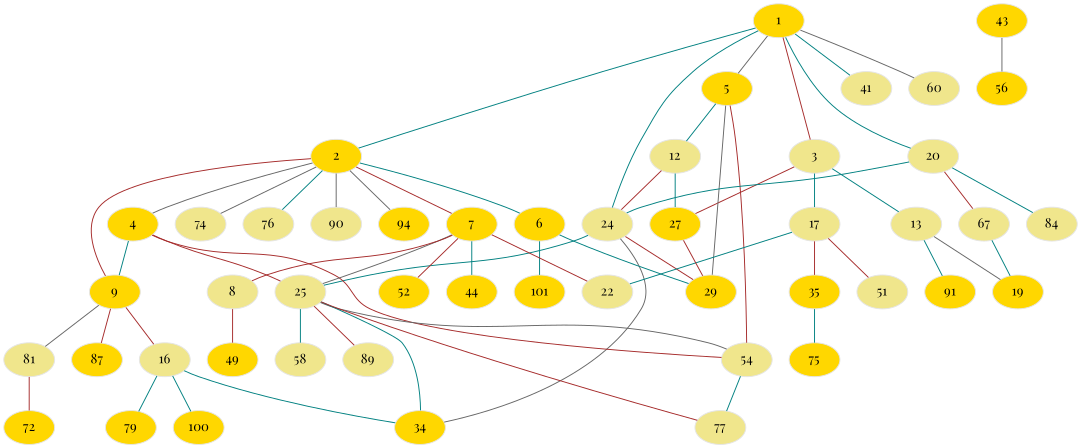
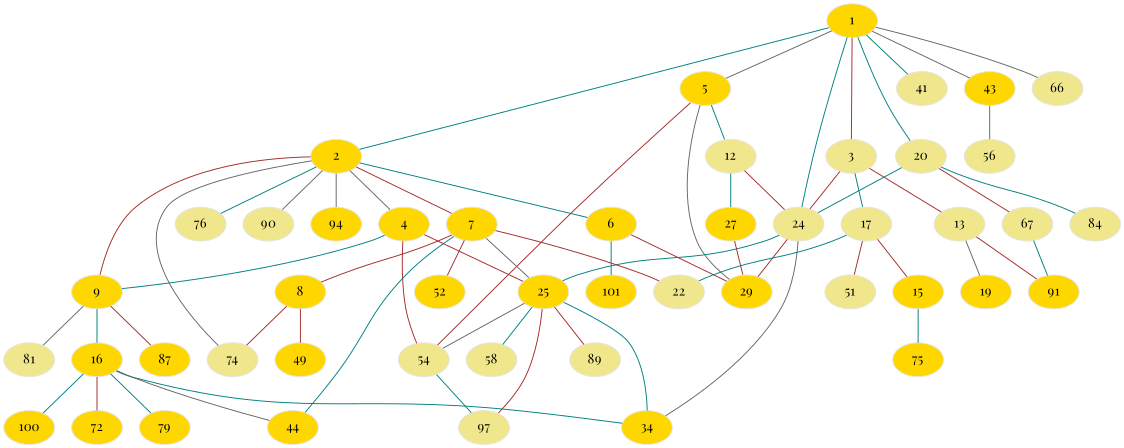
edge "1" -- "43": added
node "60": label "60" -> "66"
node "56": fillcolor gold -> khaki
edge "3" -- "13": color teal -> brown
edge "3" -- "27": now "3" -- "24"
edge "13" -- "91": color teal -> brown
edge "67" -- "19": now "67" -- "91"
edge "6" -- "29": color teal -> brown
node "8": fillcolor khaki -> gold
node "25": fillcolor khaki -> gold
node "35": label "35" -> "15"
edge "9" -- "16": color brown -> teal
edge "8" -- "74": added
node "16": fillcolor khaki -> gold
edge "81" -- "72": now "16" -- "72"
edge "16" -- "44": added
node "77": label "77" -> "97"
